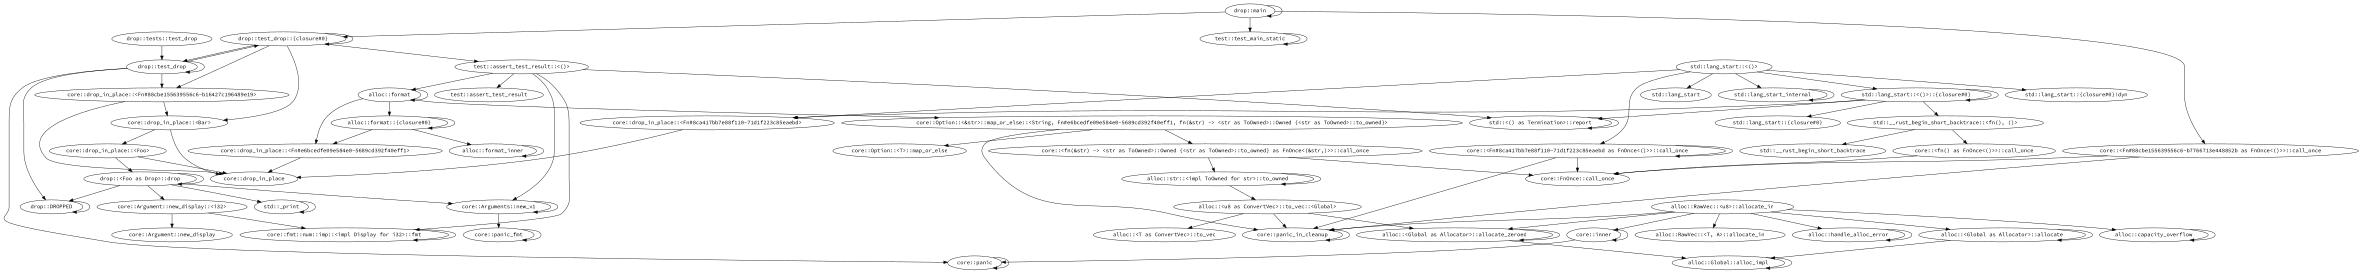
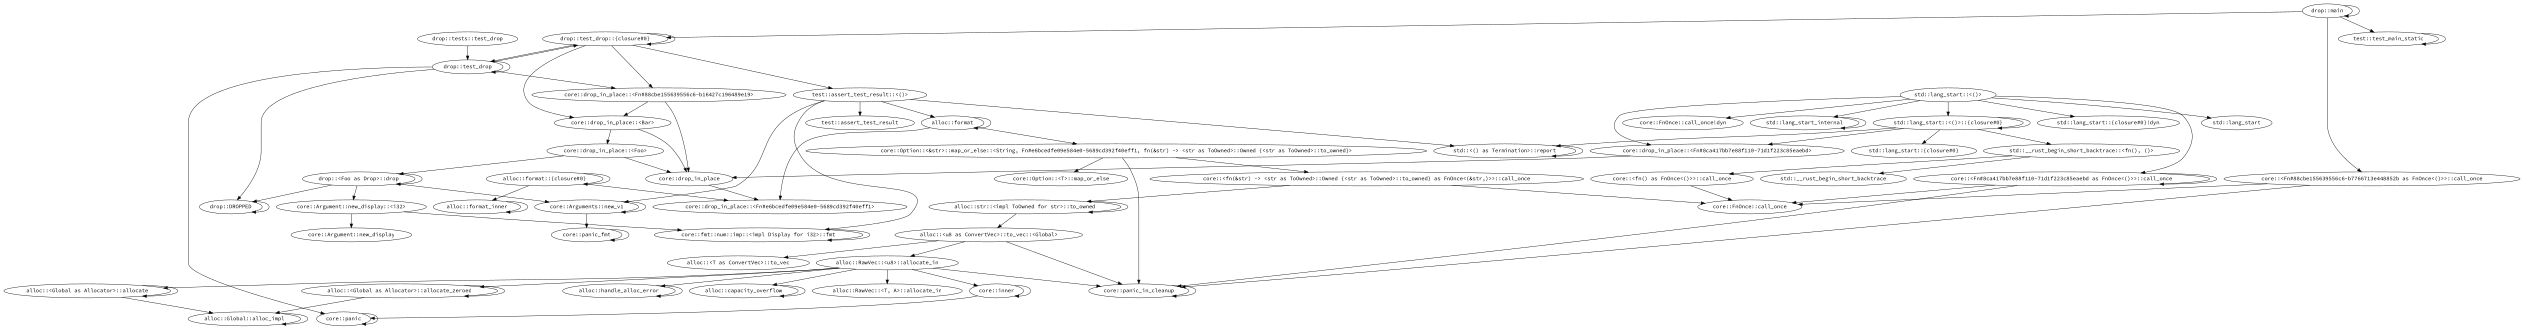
edge "alloc::format" -> "alloc::format::{closure#0}": removed
node "core::FnOnce::call_once!dyn": added
edge "core::drop_in_place::<Fn#e6bcedfe09e584e0-5689cd392f40eff1>" -> "core::drop_in_place": reversed
node "std::_print": removed
edge "alloc::<u8 as ConvertVec>::to_vec::<Global>" -> "alloc::<Global as Allocator>::allocate_zeroed": now "alloc::<u8 as ConvertVec>::to_vec::<Global>" -> "alloc::RawVec::<u8>::allocate_in"
